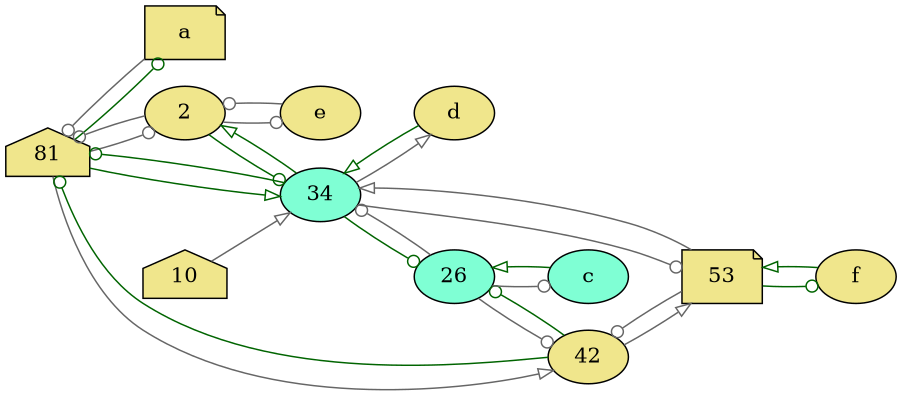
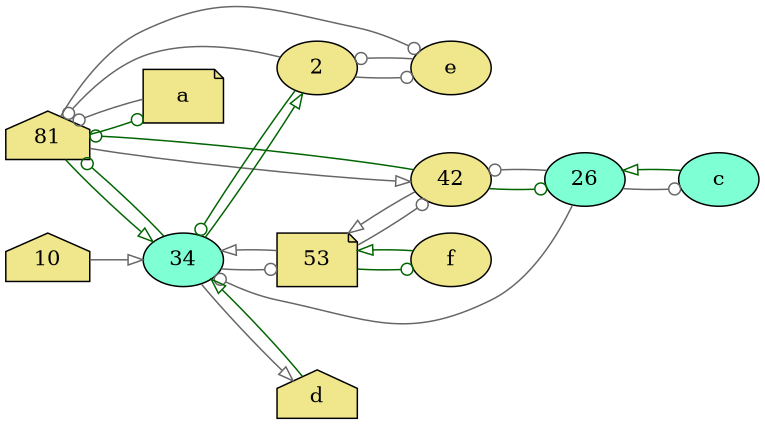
node "d": shape ellipse -> house
edge "81" -> "2": now "81" -> "e"
edge "34" -> "26": removed
